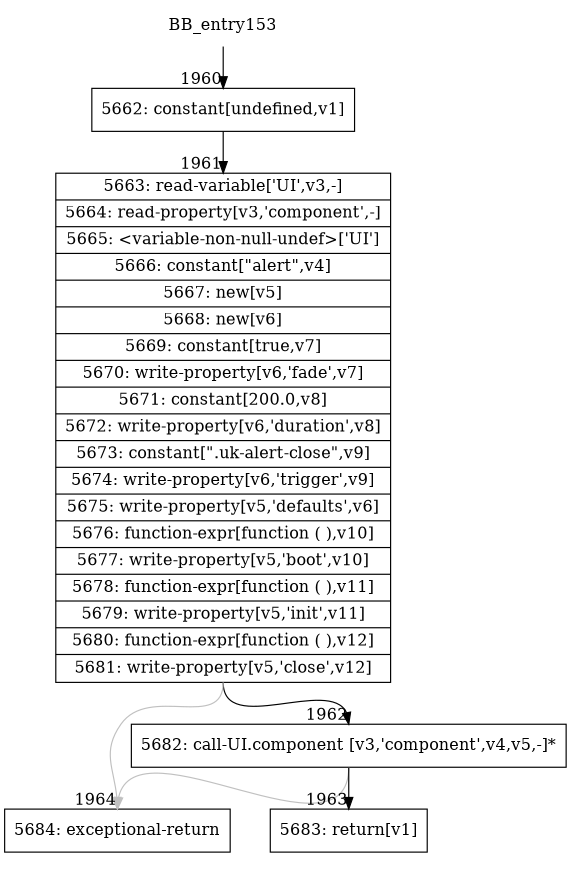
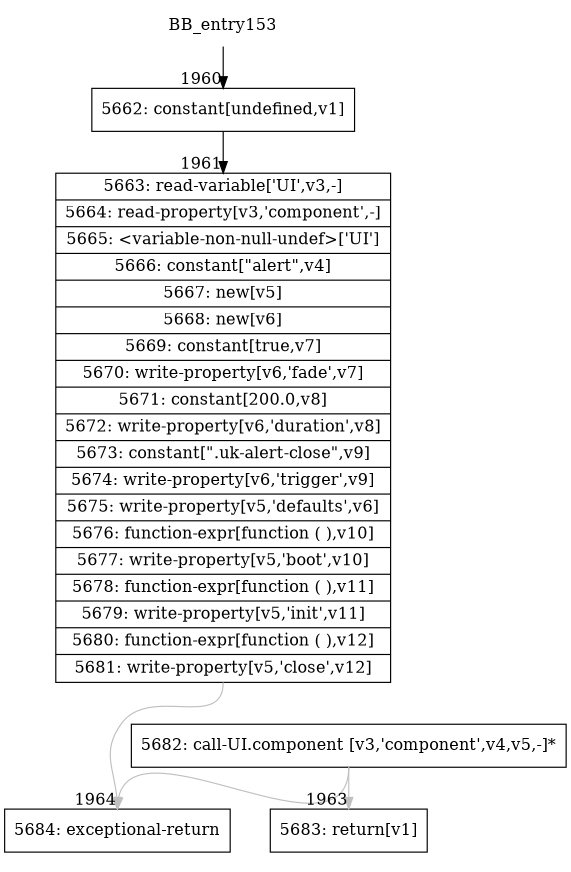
edge "5663: read-variable['UI',v3,-]" -> "5682: call-UI.component [v3,'component',v4,v5,-]*": removed
edge "5682: call-UI.component [v3,'component',v4,v5,-]*" -> "5683: return[v1]": color black -> gray
